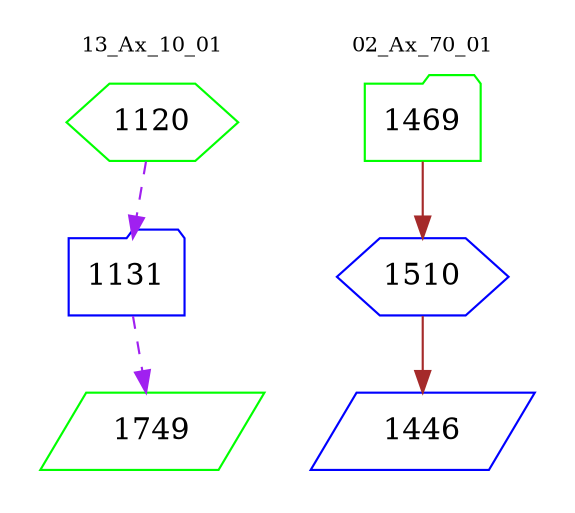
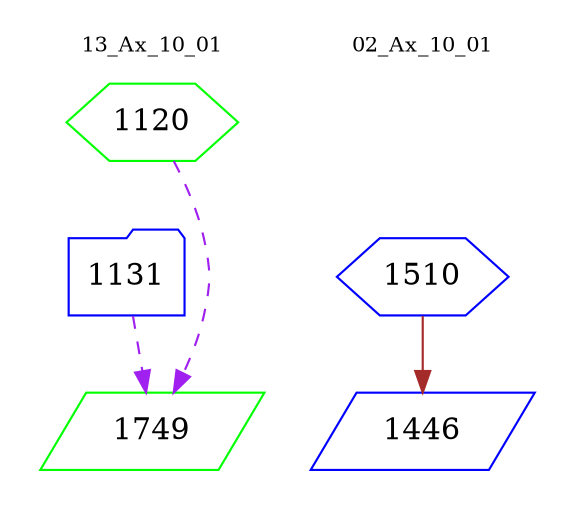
cluster "02_Ax_70_01": label "02_Ax_70_01" -> "02_Ax_10_01"
node "1469": removed
edge "1120" -> "1131": now "1120" -> "1749"
